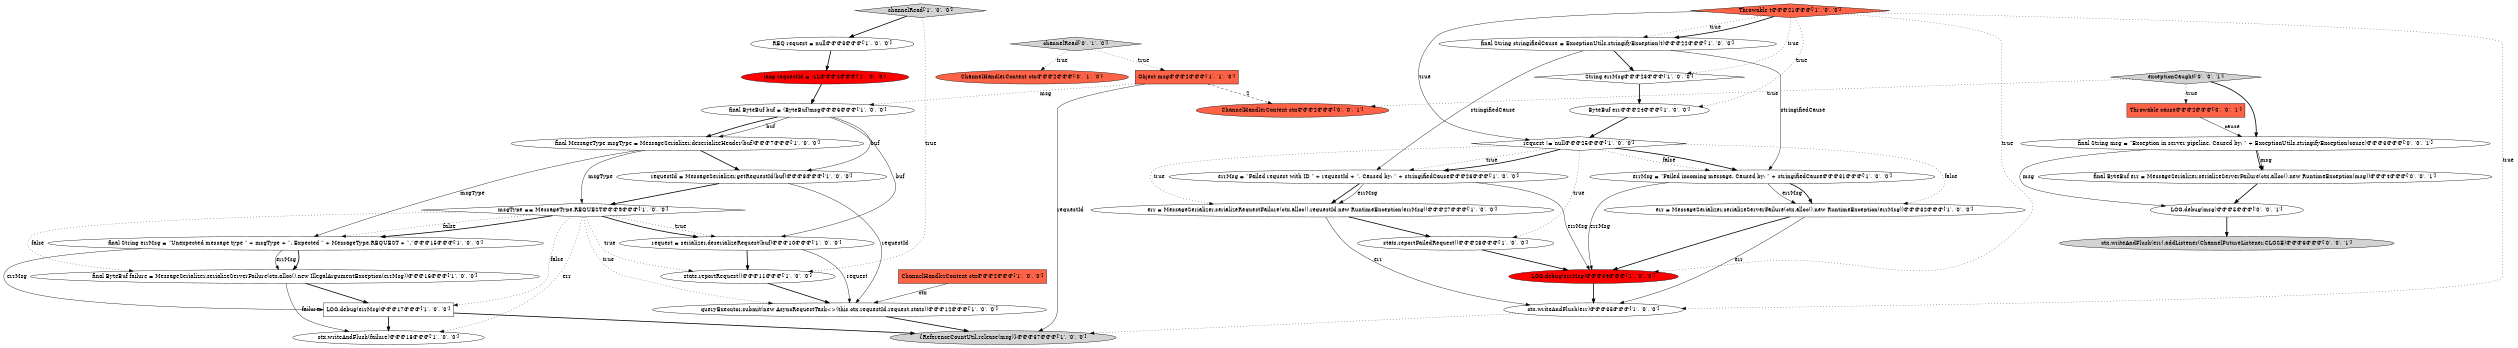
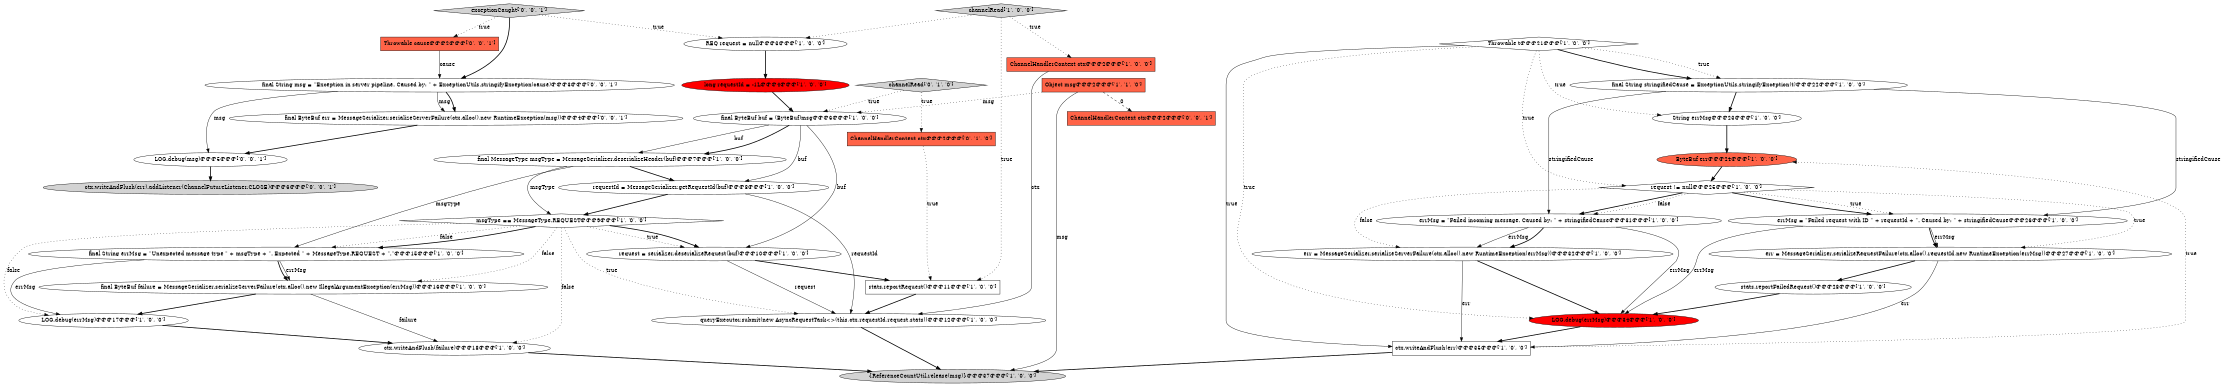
node "Throwable t@@@21@@@['1', '0', '0']": fillcolor tomato -> white
edge "Throwable t@@@21@@@['1', '0', '0']" -> "request != null@@@25@@@['1', '0', '0']": style solid -> dotted
edge "channelRead['1', '0', '0']" -> "REQ request = null@@@3@@@['1', '0', '0']": style bold -> dotted
edge "channelRead['1', '0', '0']" -> "ChannelHandlerContext ctx@@@2@@@['1', '0', '0']": added, label "true"
edge "channelRead['0', '1', '0']" -> "Object msg@@@2@@@['1', '1', '0']": now "channelRead['0', '1', '0']" -> "final ByteBuf buf = (ByteBuf)msg@@@6@@@['1', '0', '0']"
node "ChannelHandlerContext ctx@@@2@@@['0', '1', '0']": shape ellipse -> box
node "String errMsg@@@23@@@['1', '0', '0']": shape diamond -> ellipse
edge "Throwable t@@@21@@@['1', '0', '0']" -> "ByteBuf err@@@24@@@['1', '0', '0']": now "ctx.writeAndFlush(err)@@@35@@@['1', '0', '0']" -> "ByteBuf err@@@24@@@['1', '0', '0']"
edge "exceptionCaught['0', '0', '1']" -> "ChannelHandlerContext ctx@@@2@@@['0', '0', '1']": now "exceptionCaught['0', '0', '1']" -> "REQ request = null@@@3@@@['1', '0', '0']"
edge "Object msg@@@2@@@['1', '1', '0']" -> "ChannelHandlerContext ctx@@@2@@@['0', '0', '1']": label "2" -> "0"
node "ChannelHandlerContext ctx@@@2@@@['0', '0', '1']": shape ellipse -> box
node "ByteBuf err@@@24@@@['1', '0', '0']": fillcolor white -> tomato
edge "request != null@@@25@@@['1', '0', '0']" -> "stats.reportFailedRequest()@@@28@@@['1', '0', '0']": removed, label "true"
edge "Object msg@@@2@@@['1', '1', '0']" -> "{ReferenceCountUtil.release(msg)}@@@37@@@['1', '0', '0']": label "requestId" -> "msg"
edge "Throwable t@@@21@@@['1', '0', '0']" -> "ctx.writeAndFlush(err)@@@35@@@['1', '0', '0']": style dotted -> solid
edge "msgType == MessageType.REQUEST@@@9@@@['1', '0', '0']" -> "stats.reportRequest()@@@11@@@['1', '0', '0']": now "ChannelHandlerContext ctx@@@2@@@['0', '1', '0']" -> "stats.reportRequest()@@@11@@@['1', '0', '0']"
edge "msgType == MessageType.REQUEST@@@9@@@['1', '0', '0']" -> "ctx.writeAndFlush(failure)@@@18@@@['1', '0', '0']": label "err" -> "false"
node "stats.reportRequest()@@@11@@@['1', '0', '0']": shape ellipse -> box
node "LOG.debug(errMsg)@@@17@@@['1', '0', '0']": shape box -> ellipse
node "ctx.writeAndFlush(err)@@@35@@@['1', '0', '0']": shape ellipse -> box
edge "LOG.debug(errMsg)@@@17@@@['1', '0', '0']" -> "{ReferenceCountUtil.release(msg)}@@@37@@@['1', '0', '0']": now "ctx.writeAndFlush(failure)@@@18@@@['1', '0', '0']" -> "{ReferenceCountUtil.release(msg)}@@@37@@@['1', '0', '0']"
edge "ctx.writeAndFlush(err)@@@35@@@['1', '0', '0']" -> "{ReferenceCountUtil.release(msg)}@@@37@@@['1', '0', '0']": style dotted -> bold
